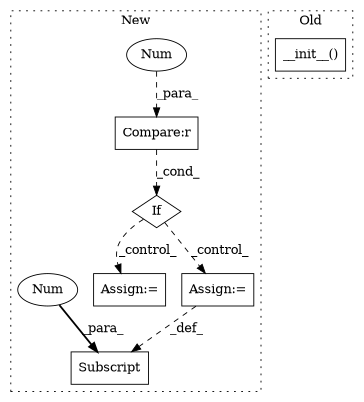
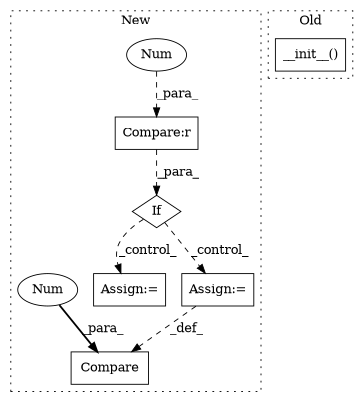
edge "Compare:r" -> "If": label "_cond_" -> "_para_"
node "Subscript": label "Subscript" -> "Compare"
